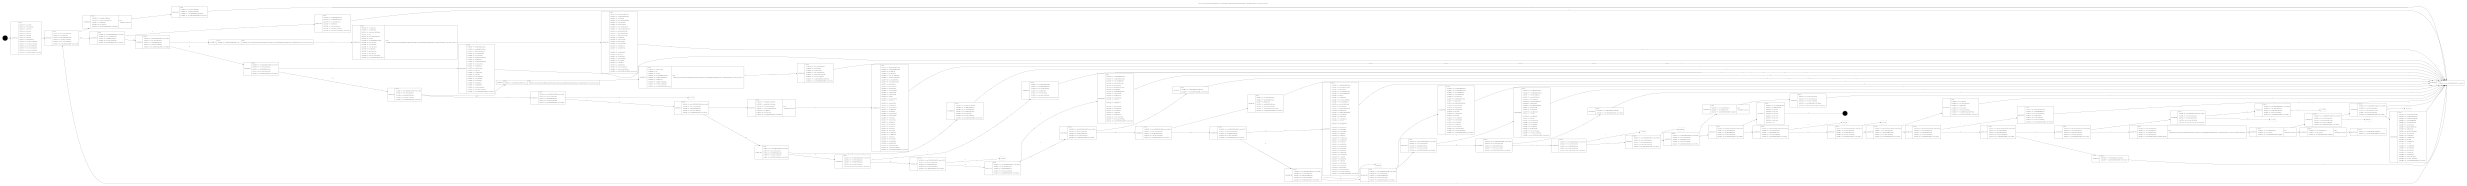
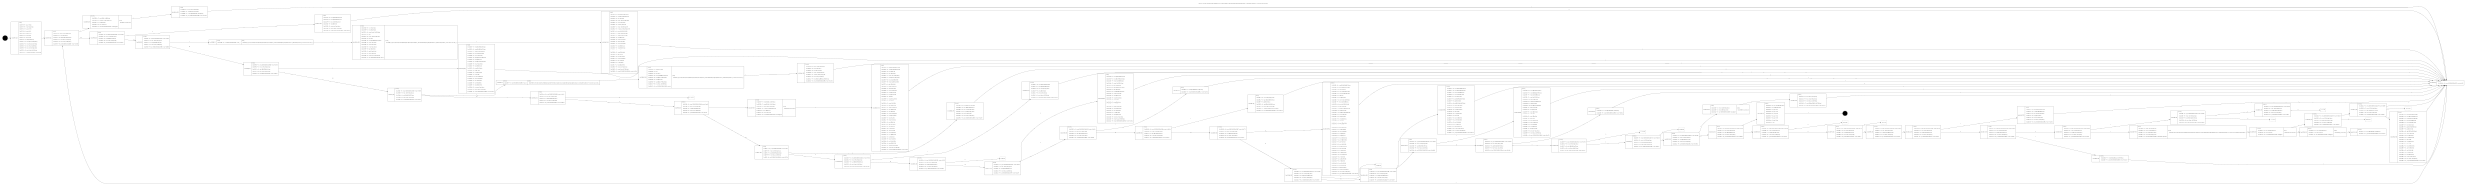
node "0x4026d0 [25]": removed
